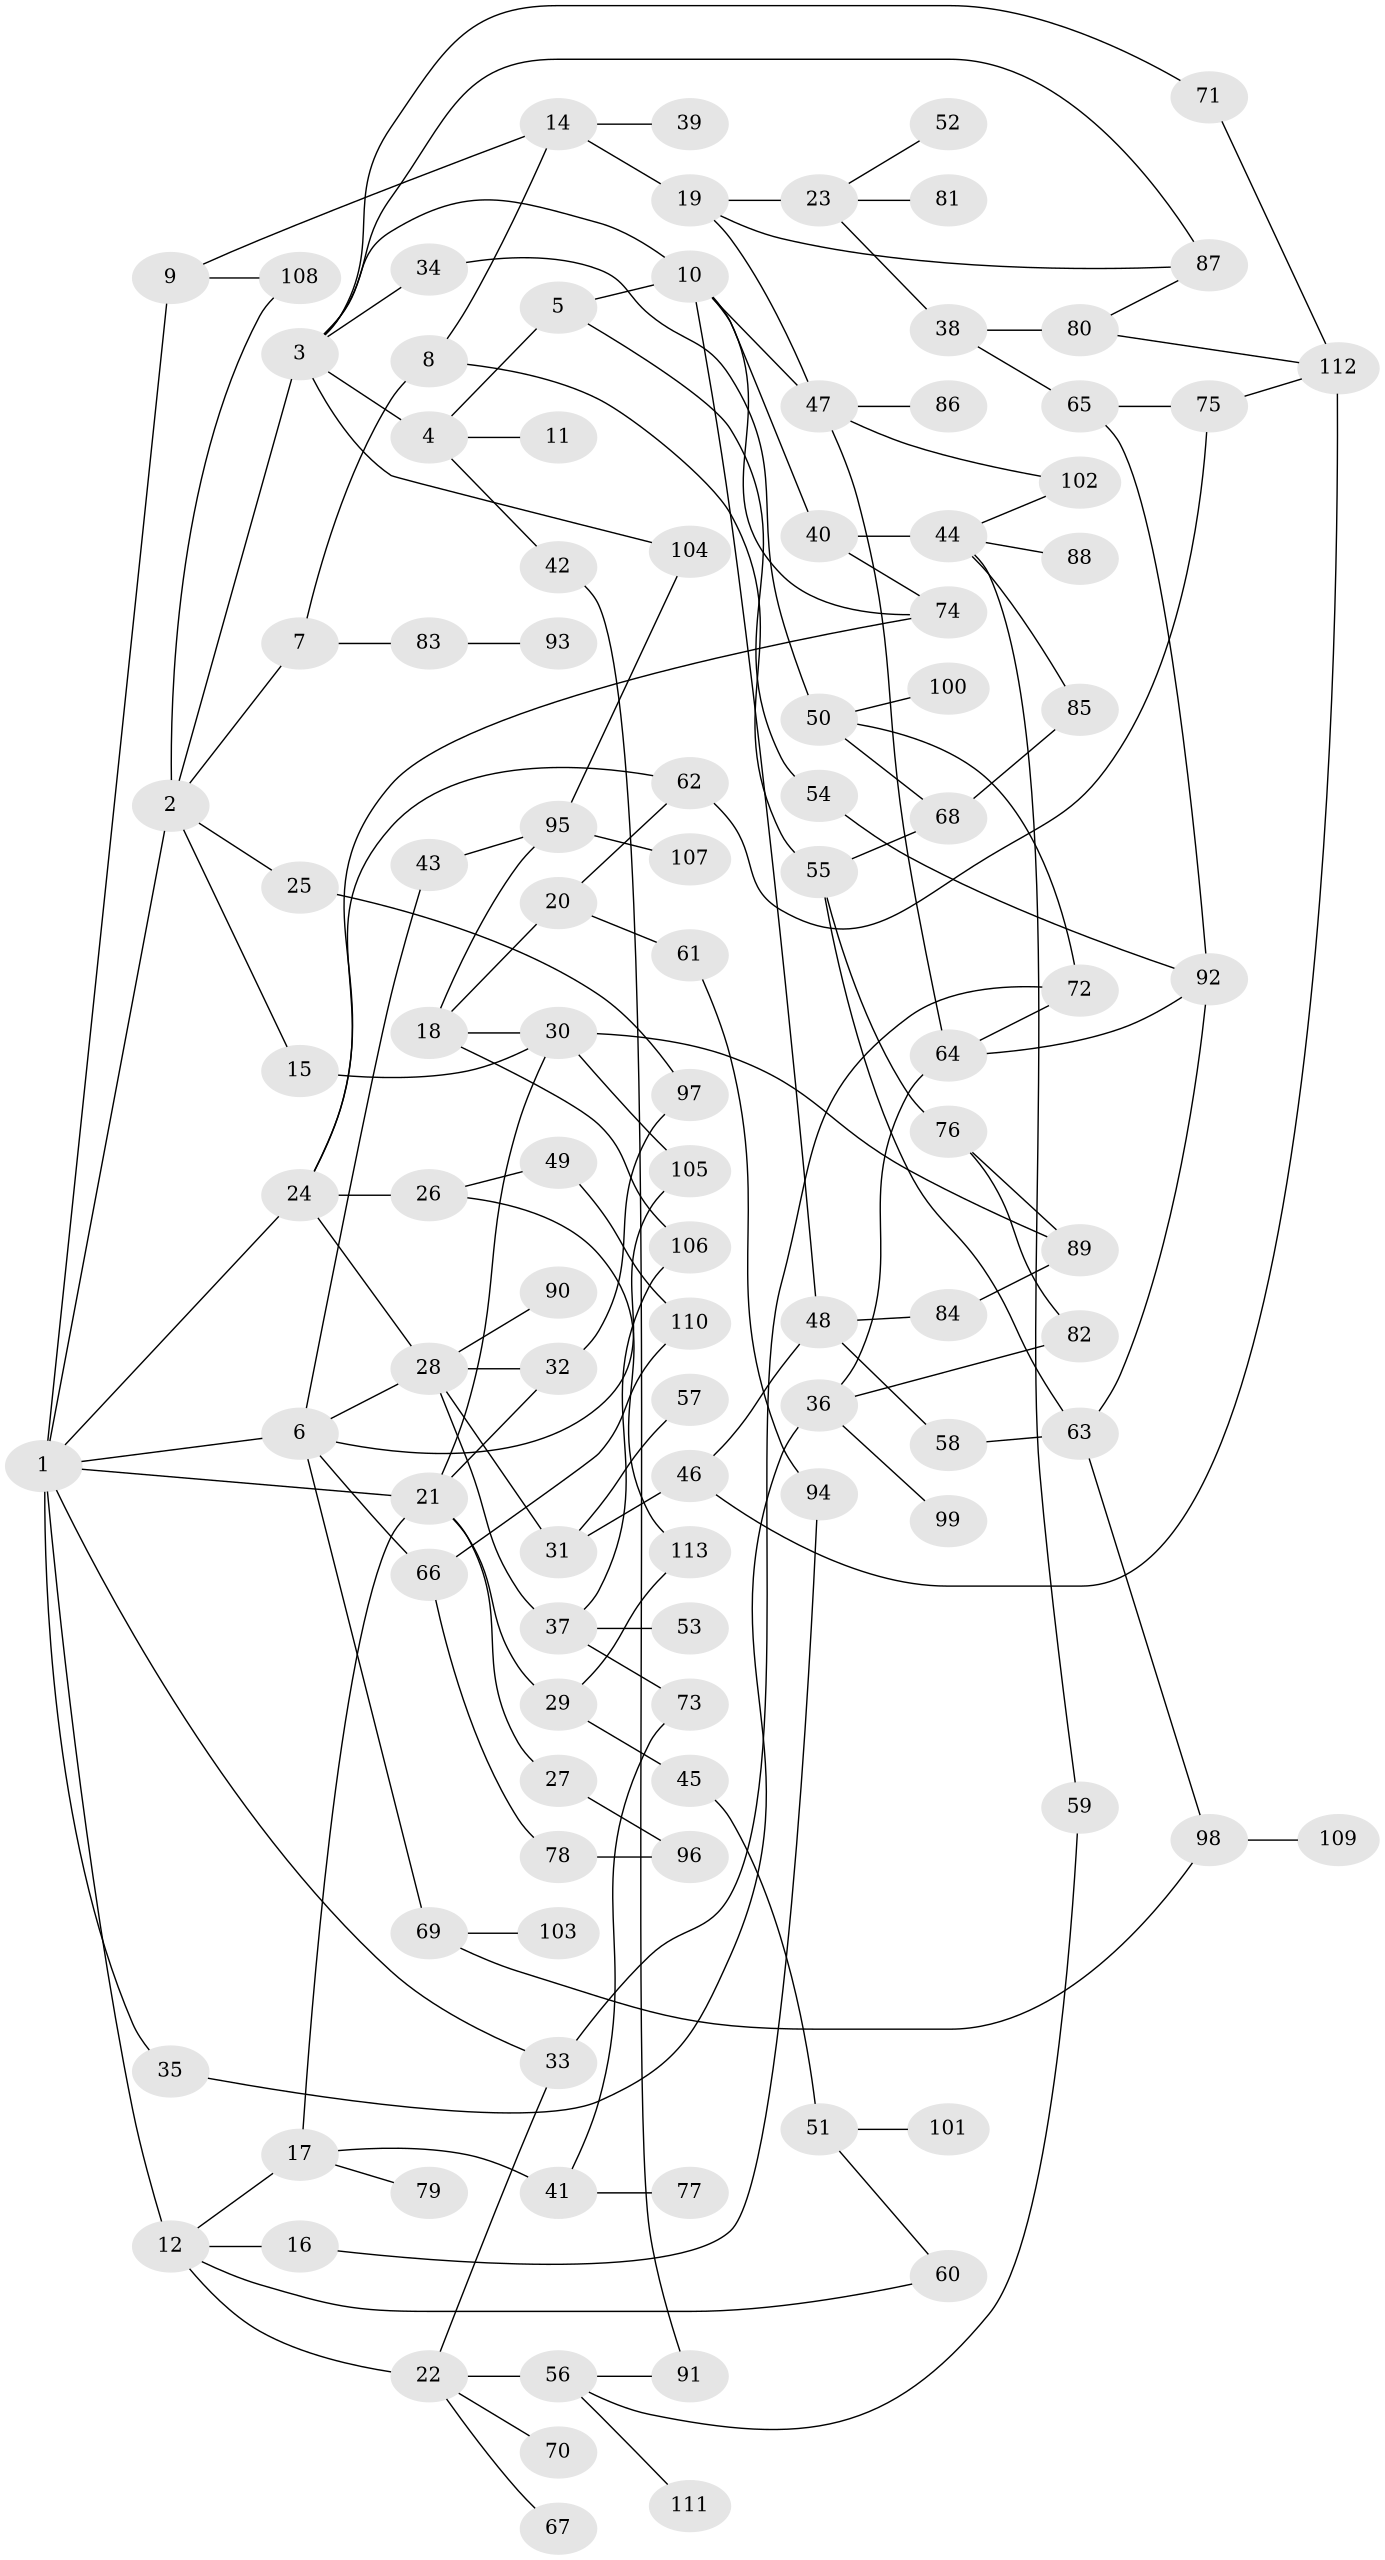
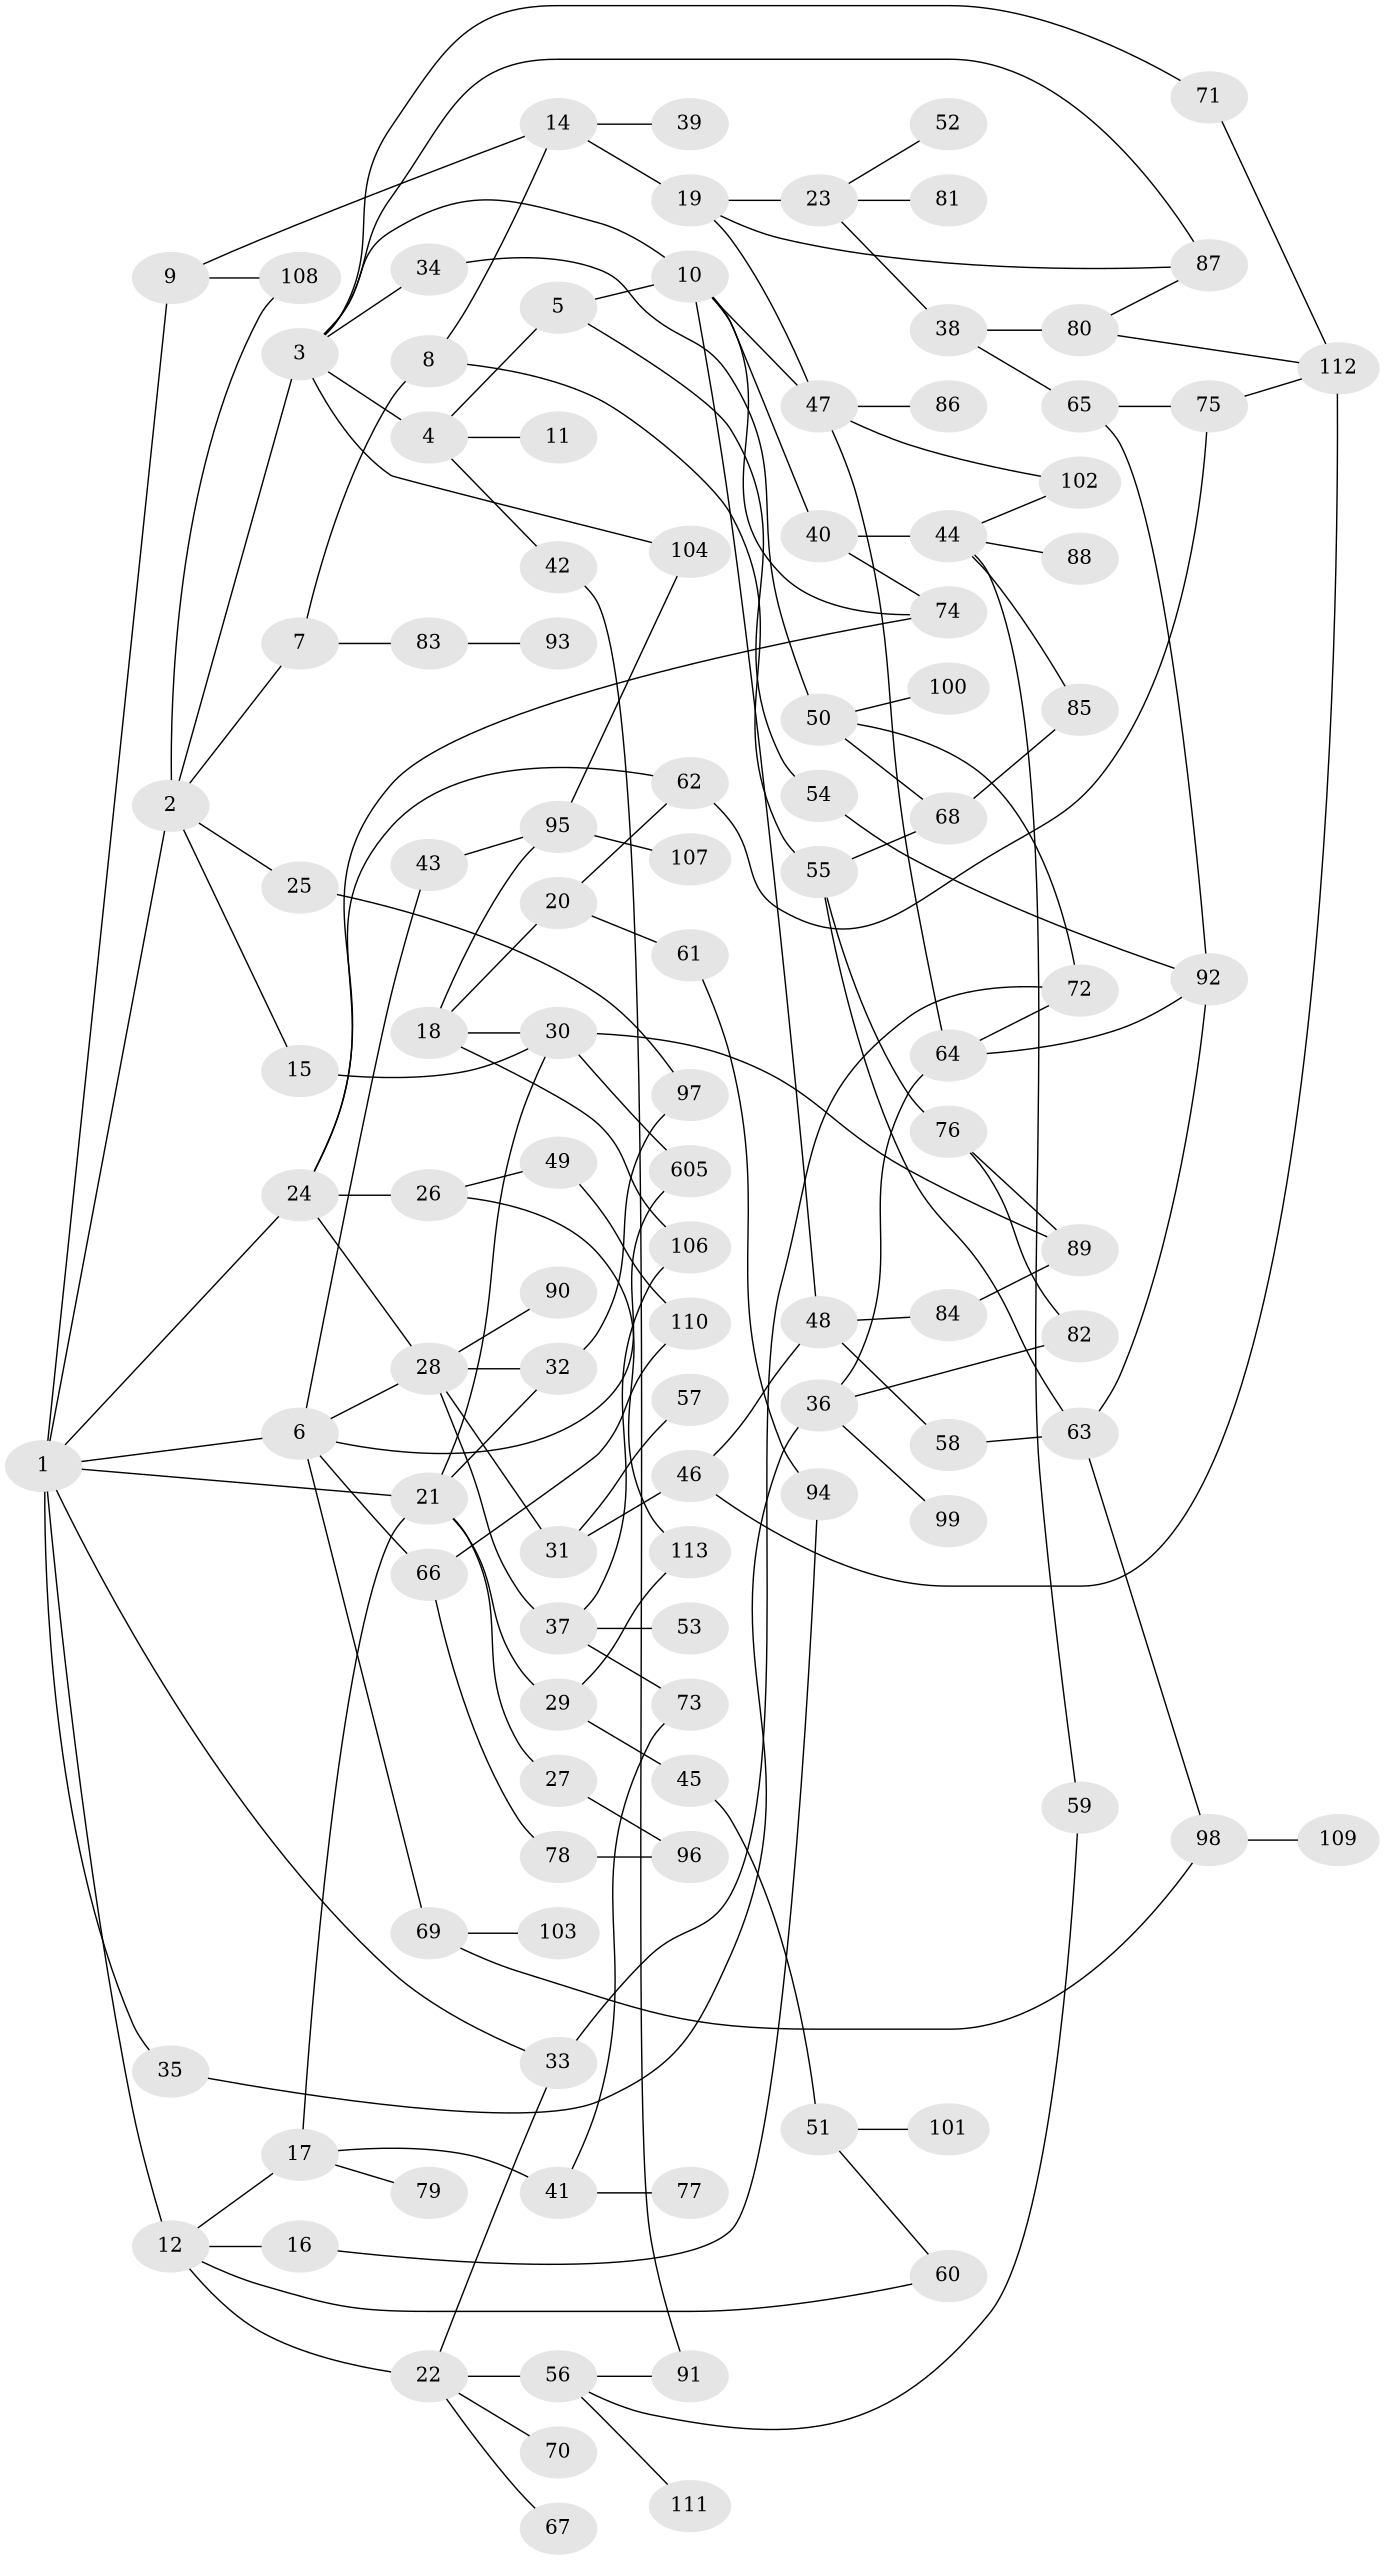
node "105": label "105" -> "605"
